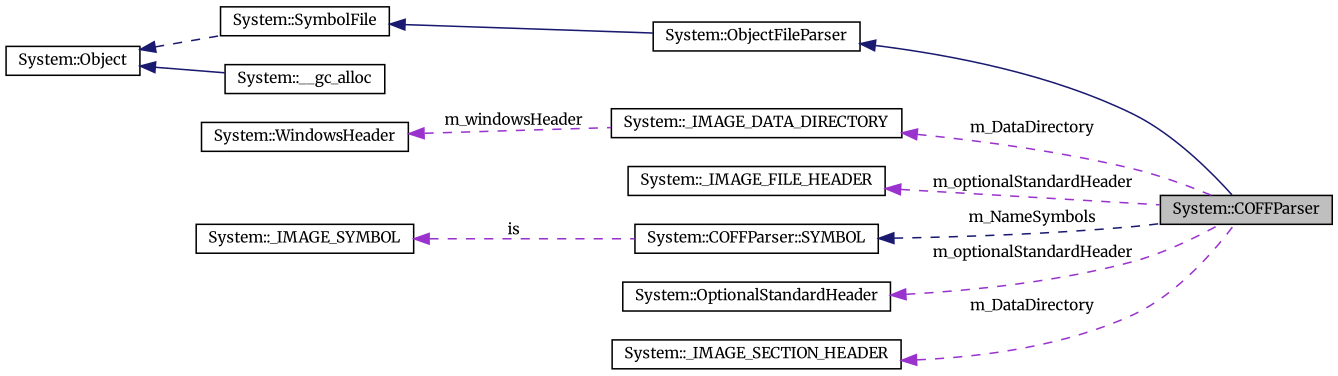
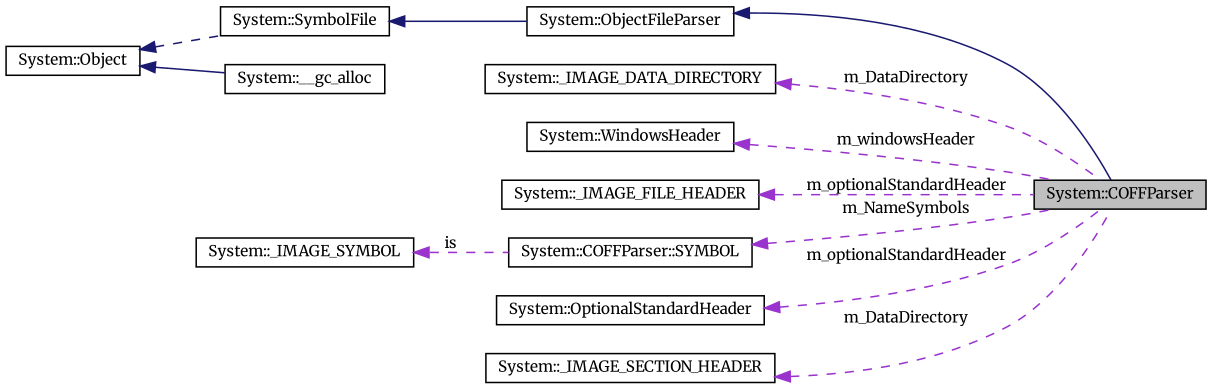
edge "System::_IMAGE_DATA_DIRECTORY" -> "System::WindowsHeader": now "System::COFFParser" -> "System::WindowsHeader"
edge "System::COFFParser" -> "System::COFFParser::SYMBOL": color midnightblue -> darkorchid3
